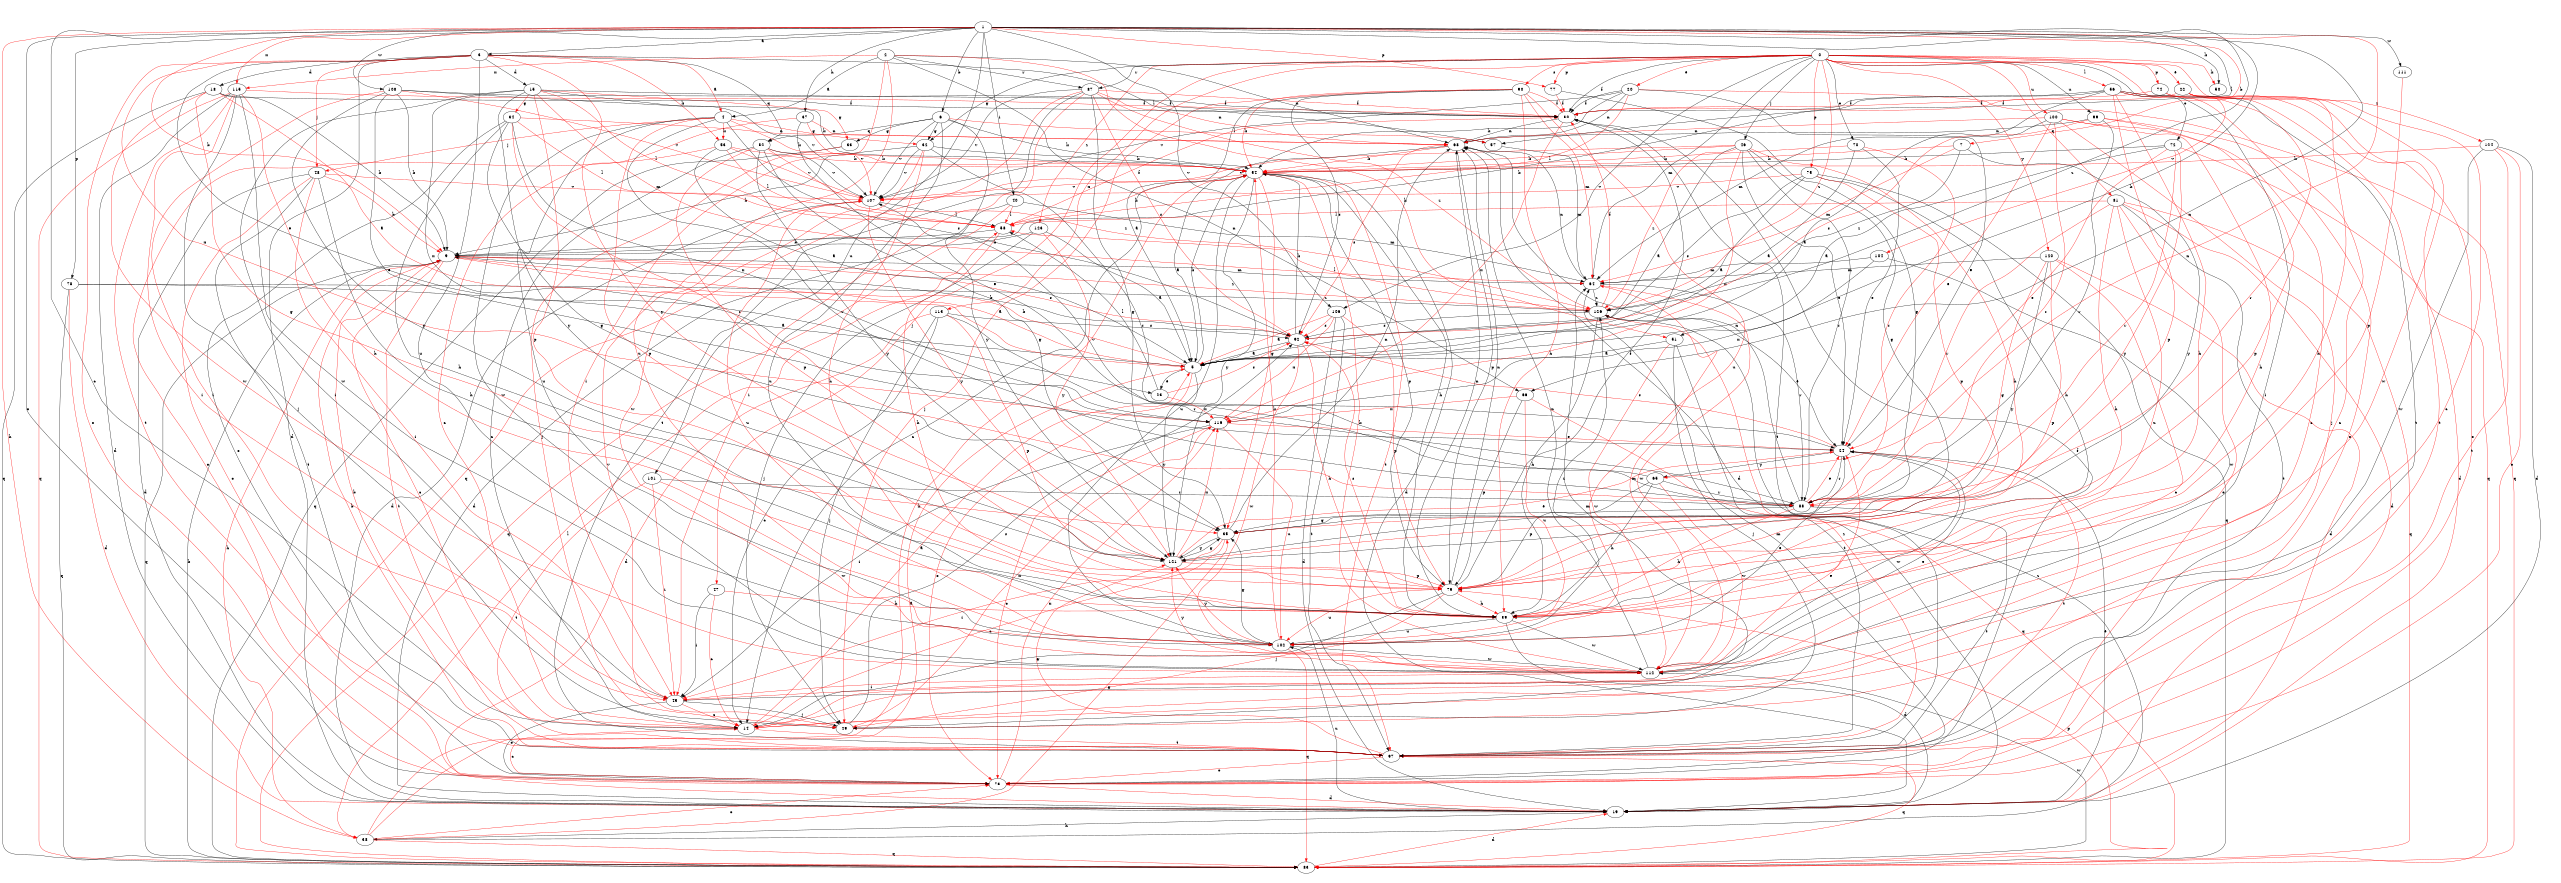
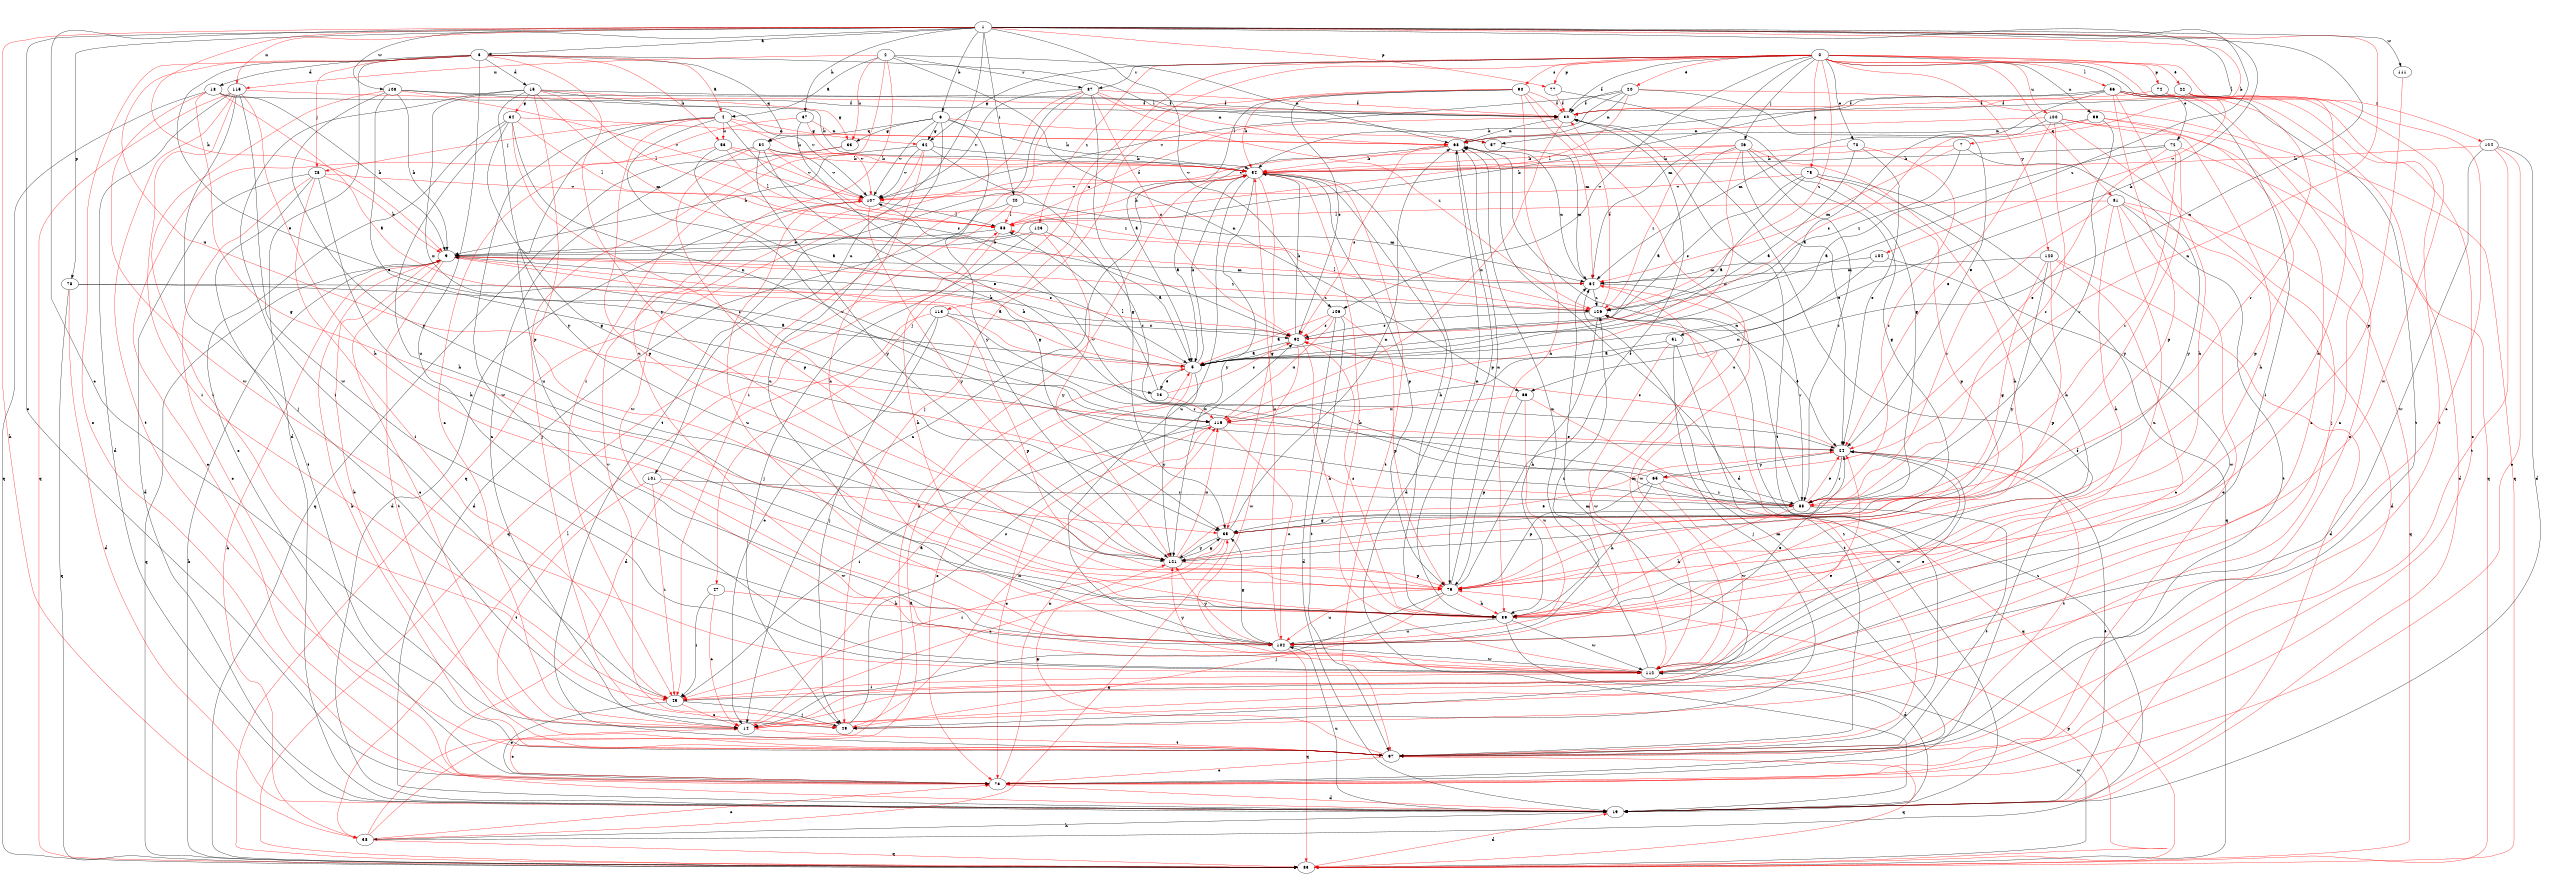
node "50": removed
edge "2" -> "51": now "2" -> "33"
